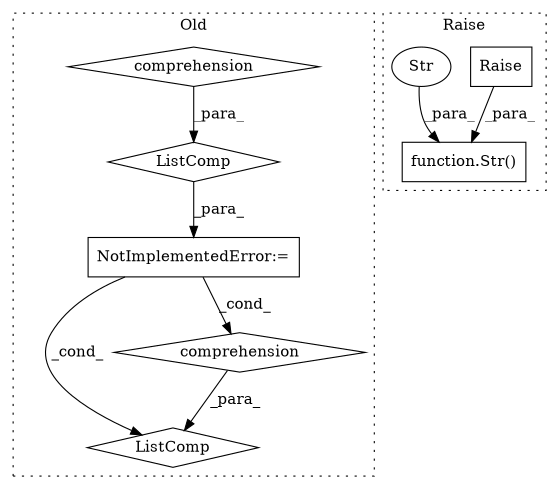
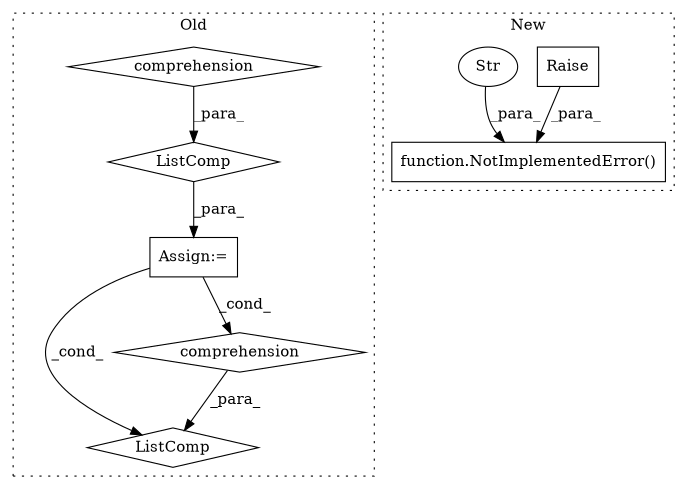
cluster "Raise": label "Raise" -> "New"
node "function.Str()": label "function.Str()" -> "function.NotImplementedError()"
node "NotImplementedError:=": label "NotImplementedError:=" -> "Assign:="
